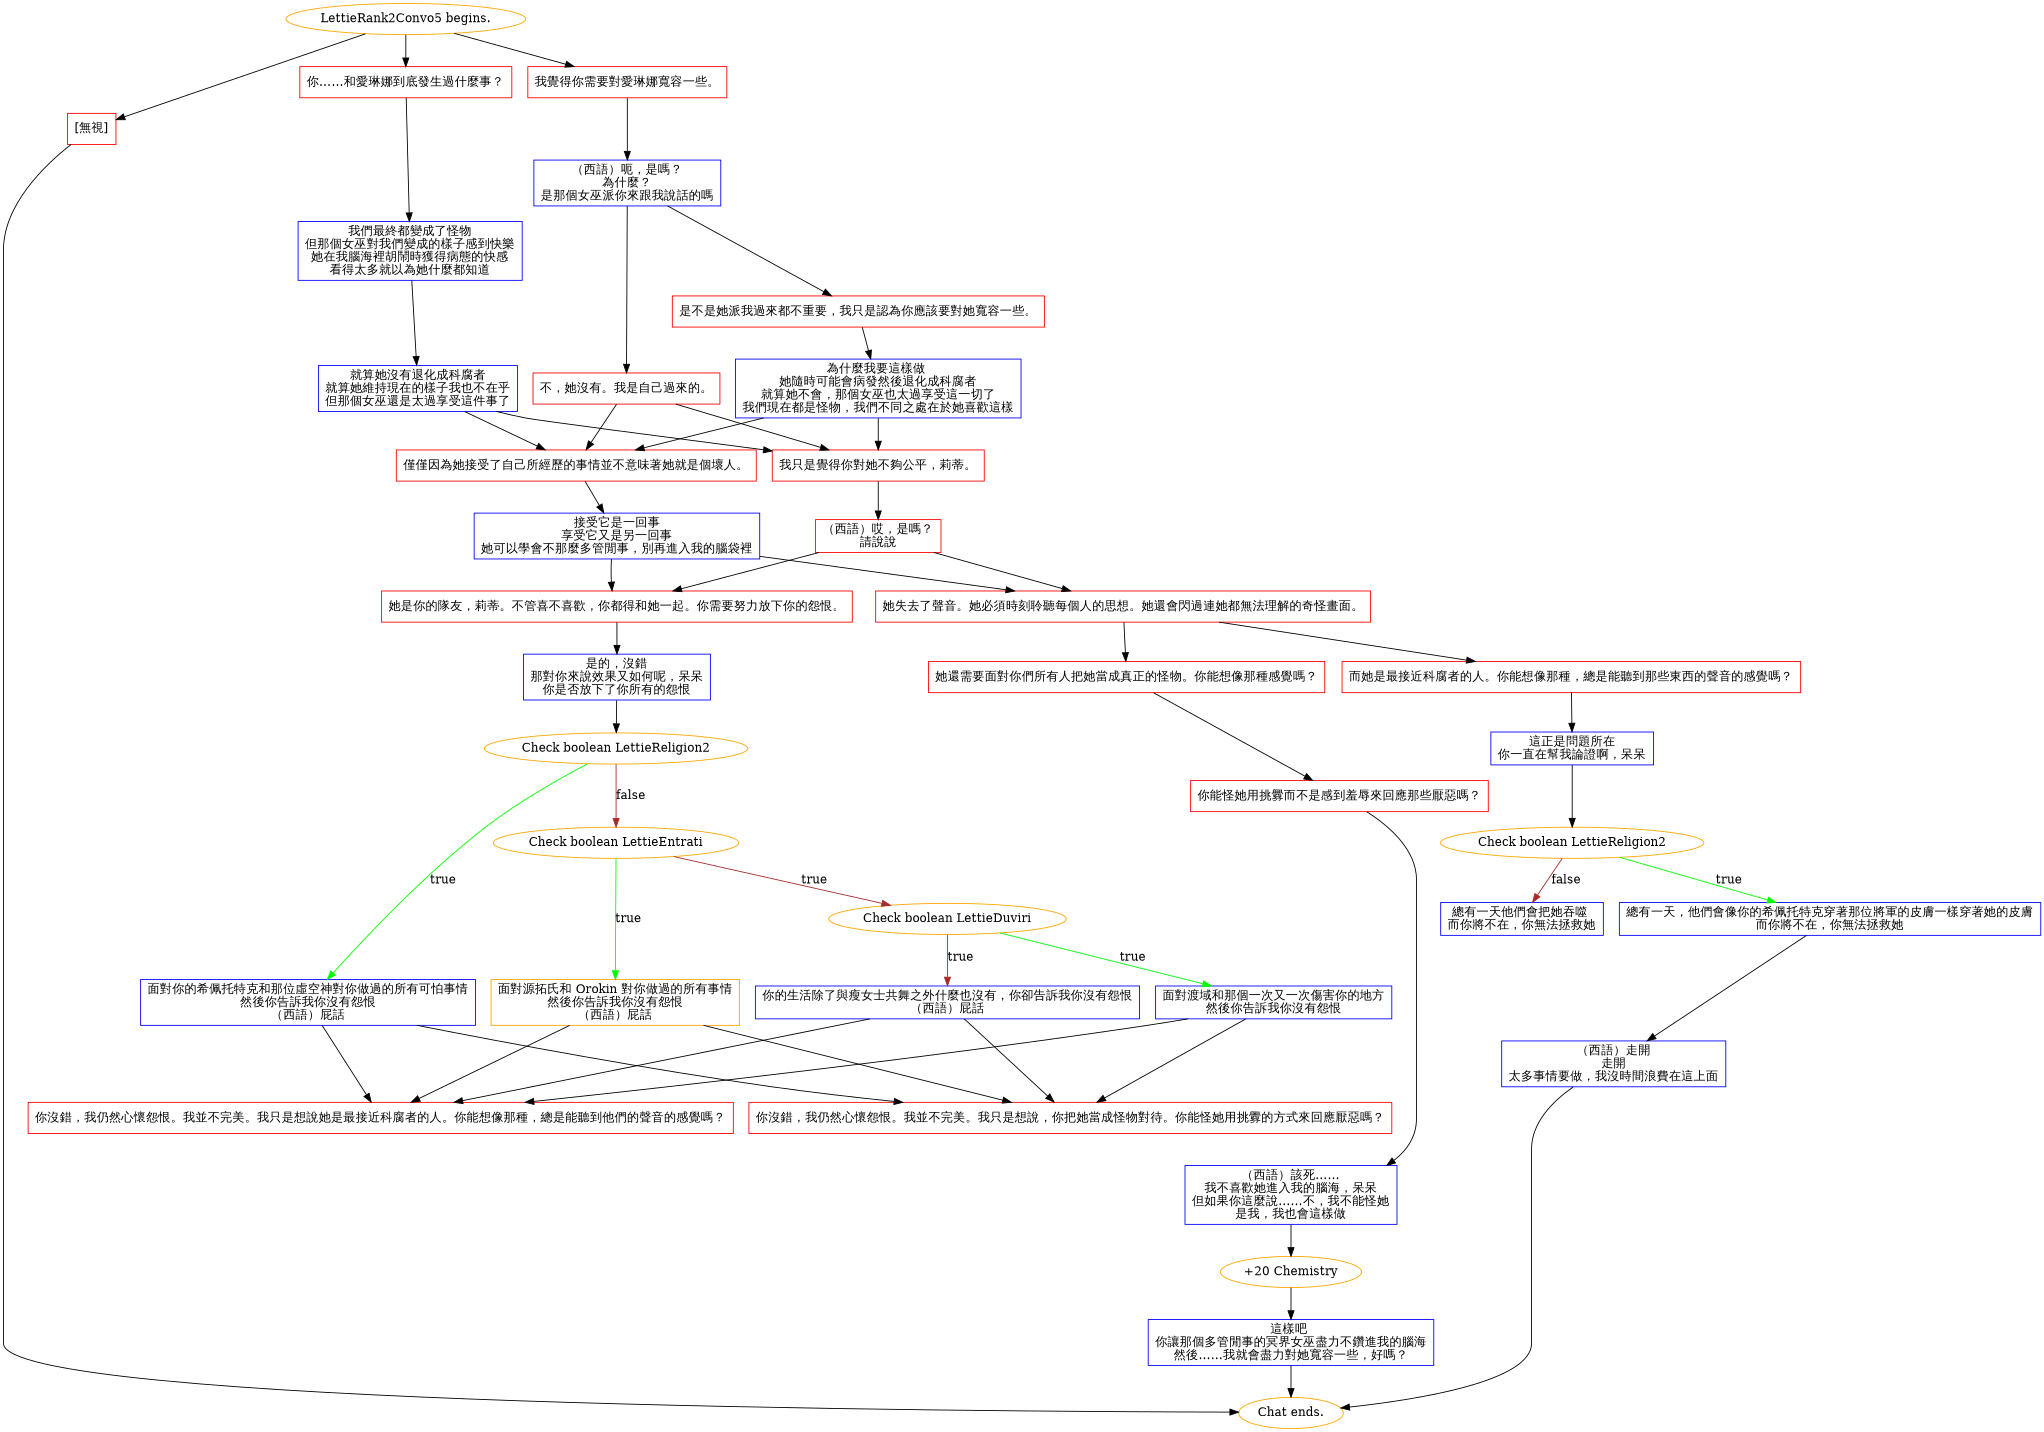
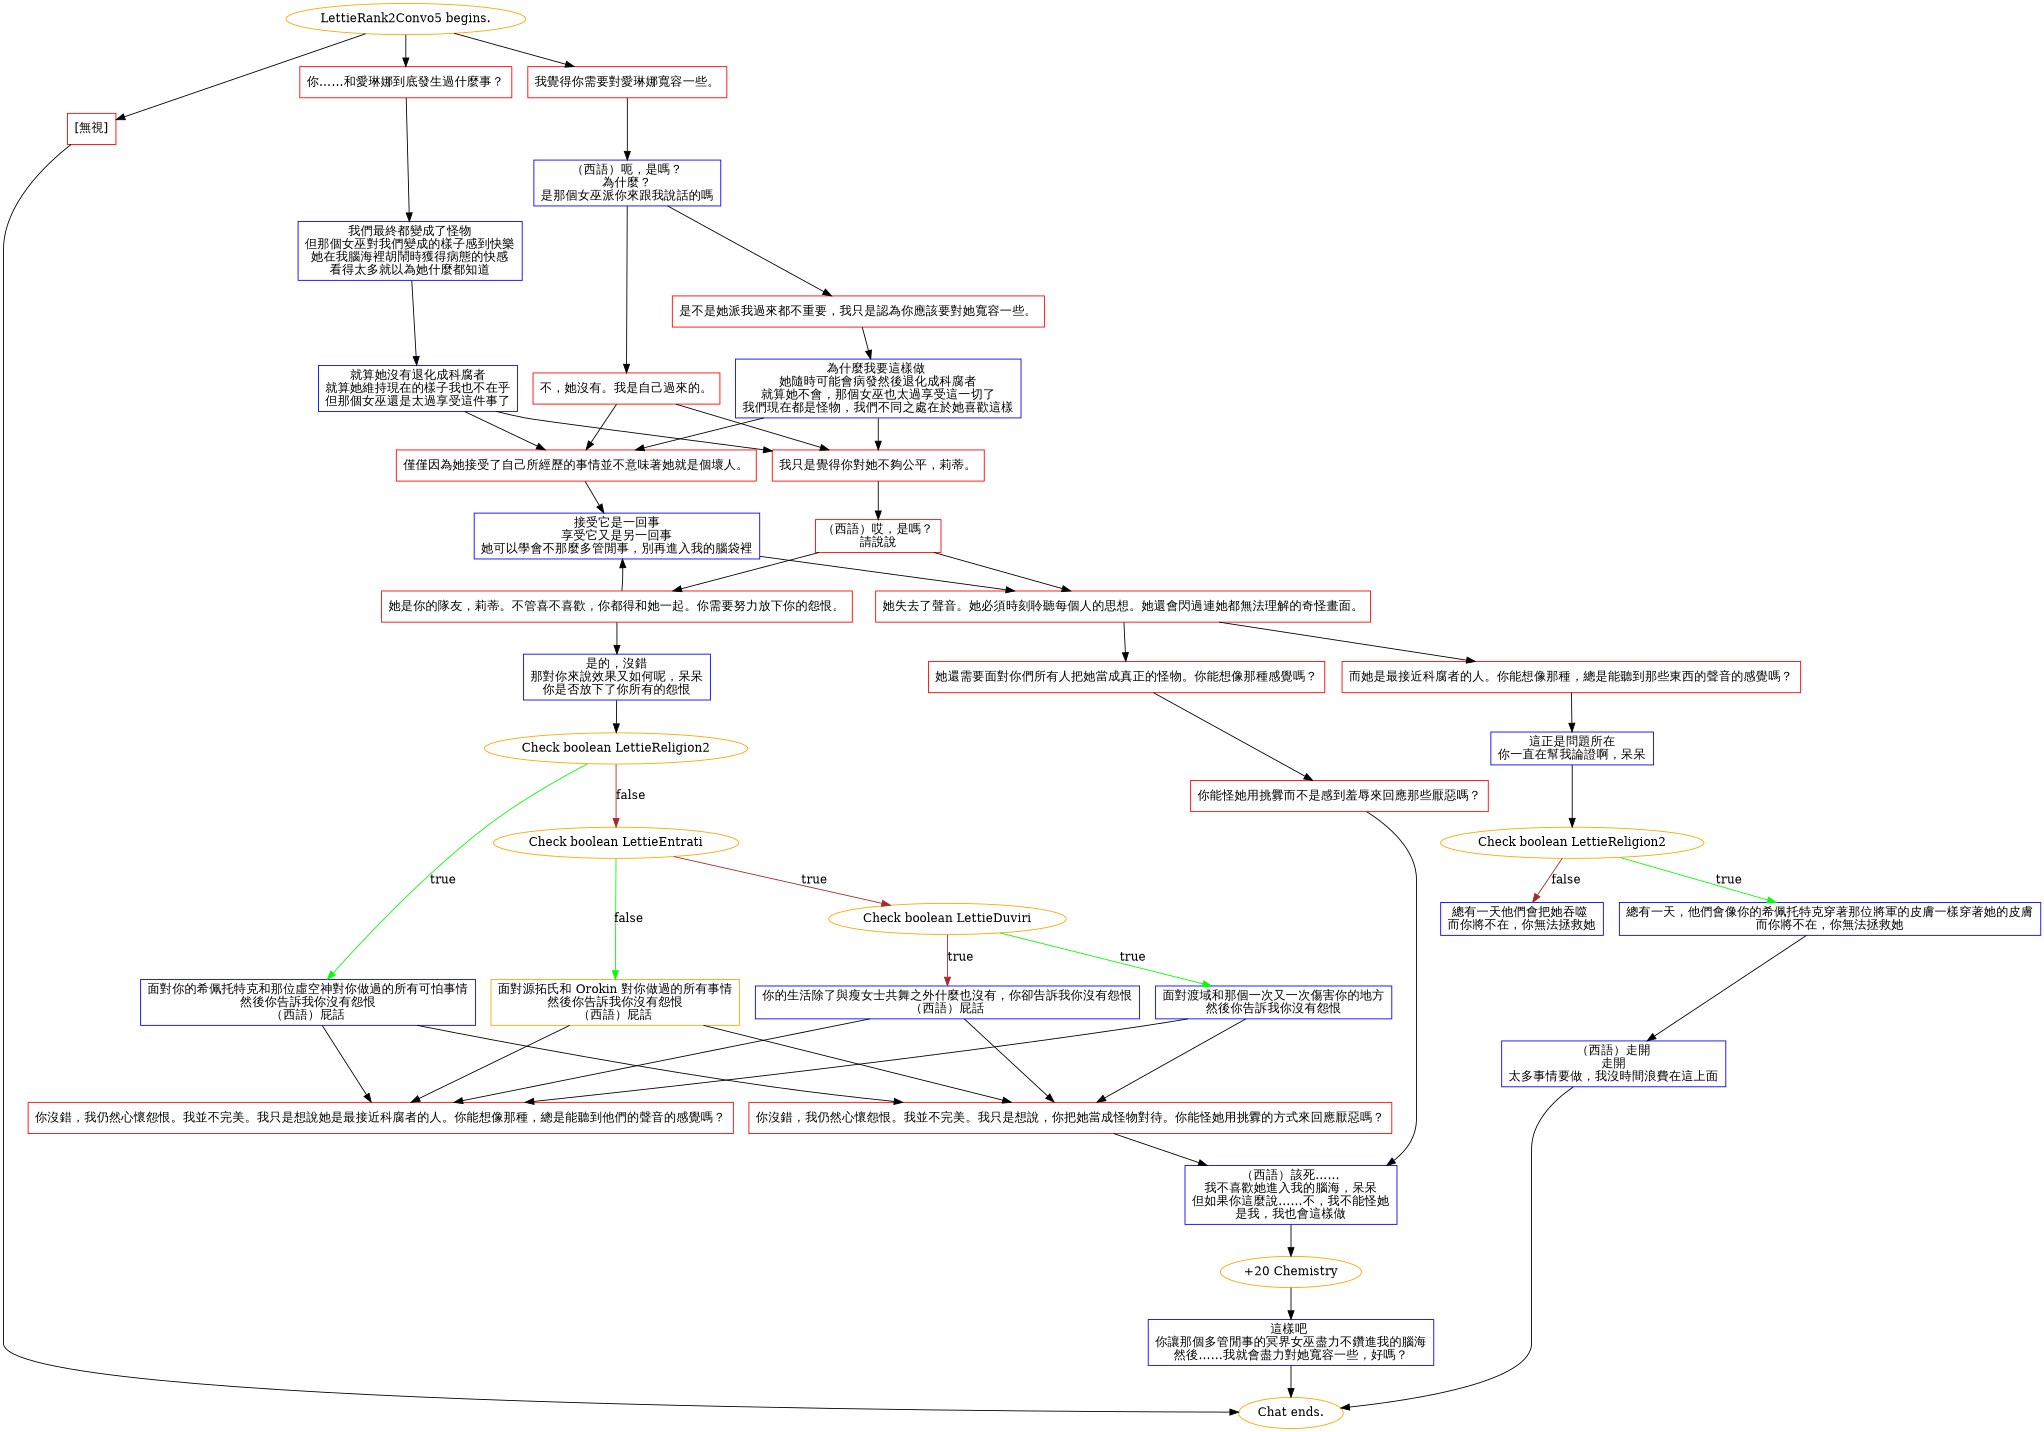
edge "接受它是一回事 享受它又是另一回事 她可以學會不那麼多管閒事，別再進入我的腦袋裡" -> "她是你的隊友，莉蒂。不管喜不喜歡，你都得和她一起。你需要努力放下你的怨恨。": reversed
edge "Check boolean LettieEntrati" -> "面對源拓氏和 Orokin 對你做過的所有事情 然後你告訴我你沒有怨恨 （西語）屁話": label "true" -> "false"
edge "你沒錯，我仍然心懷怨恨。我並不完美。我只是想說，你把她當成怪物對待。你能怪她用挑釁的方式來回應厭惡嗎？" -> "（西語）該死…… 我不喜歡她進入我的腦海，呆呆 但如果你這麼說……不，我不能怪她 是我，我也會這樣做": added
